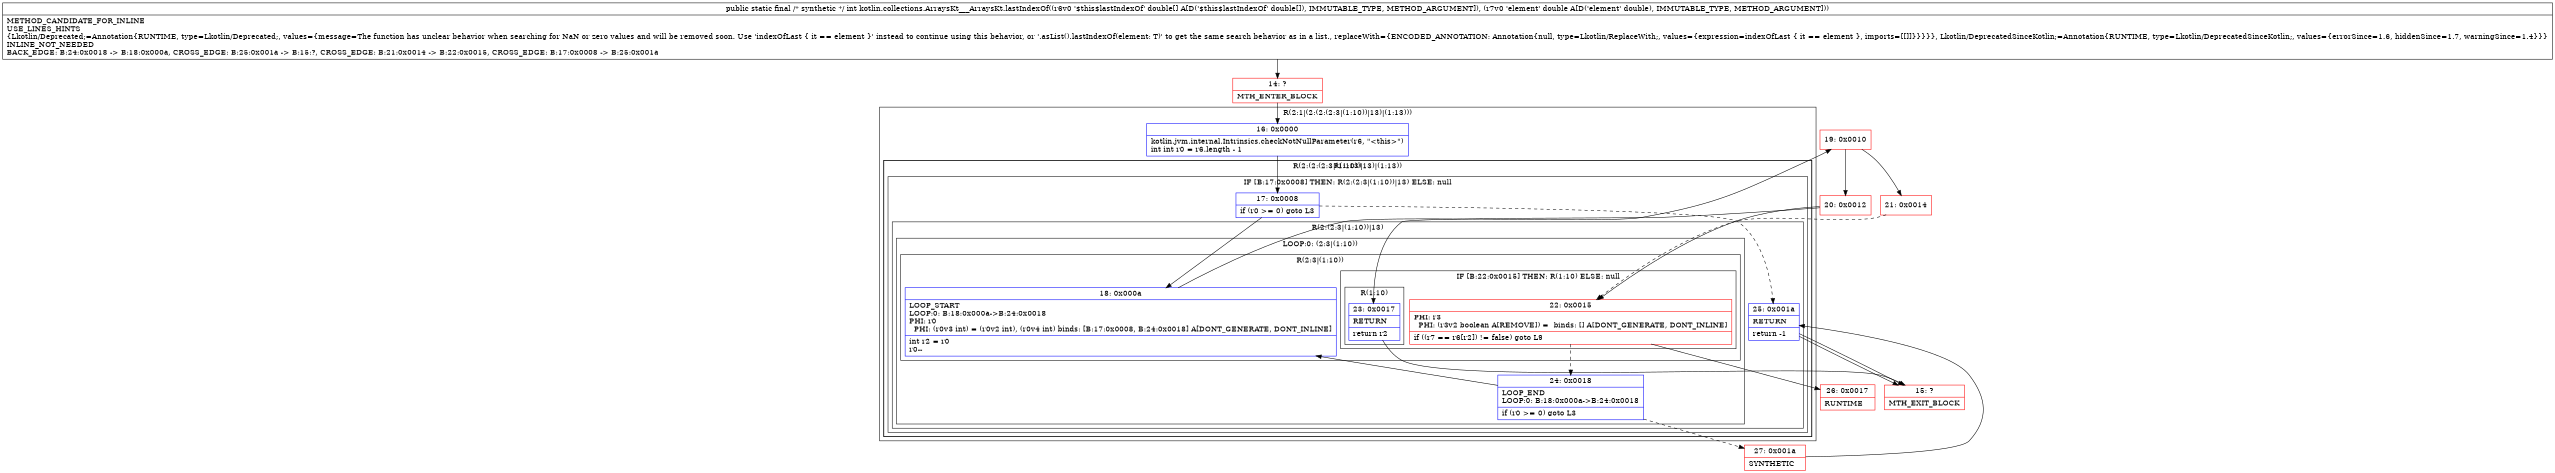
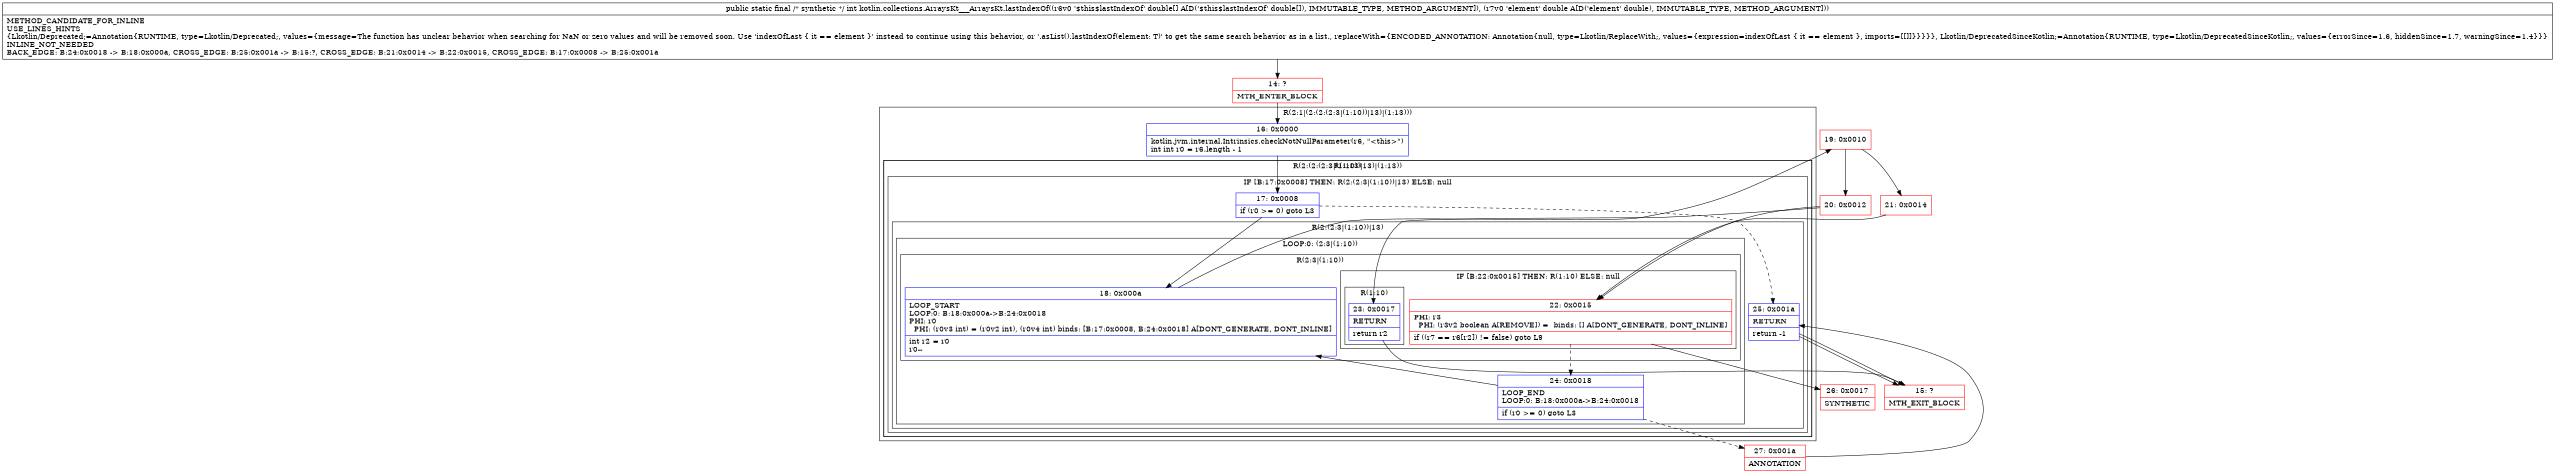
edge "21: 0x0014" -> "22: 0x0015": style dashed -> solid
node "26: 0x0017": text "RUNTIME" -> "SYNTHETIC"
node "27: 0x001a": text "SYNTHETIC" -> "ANNOTATION"
